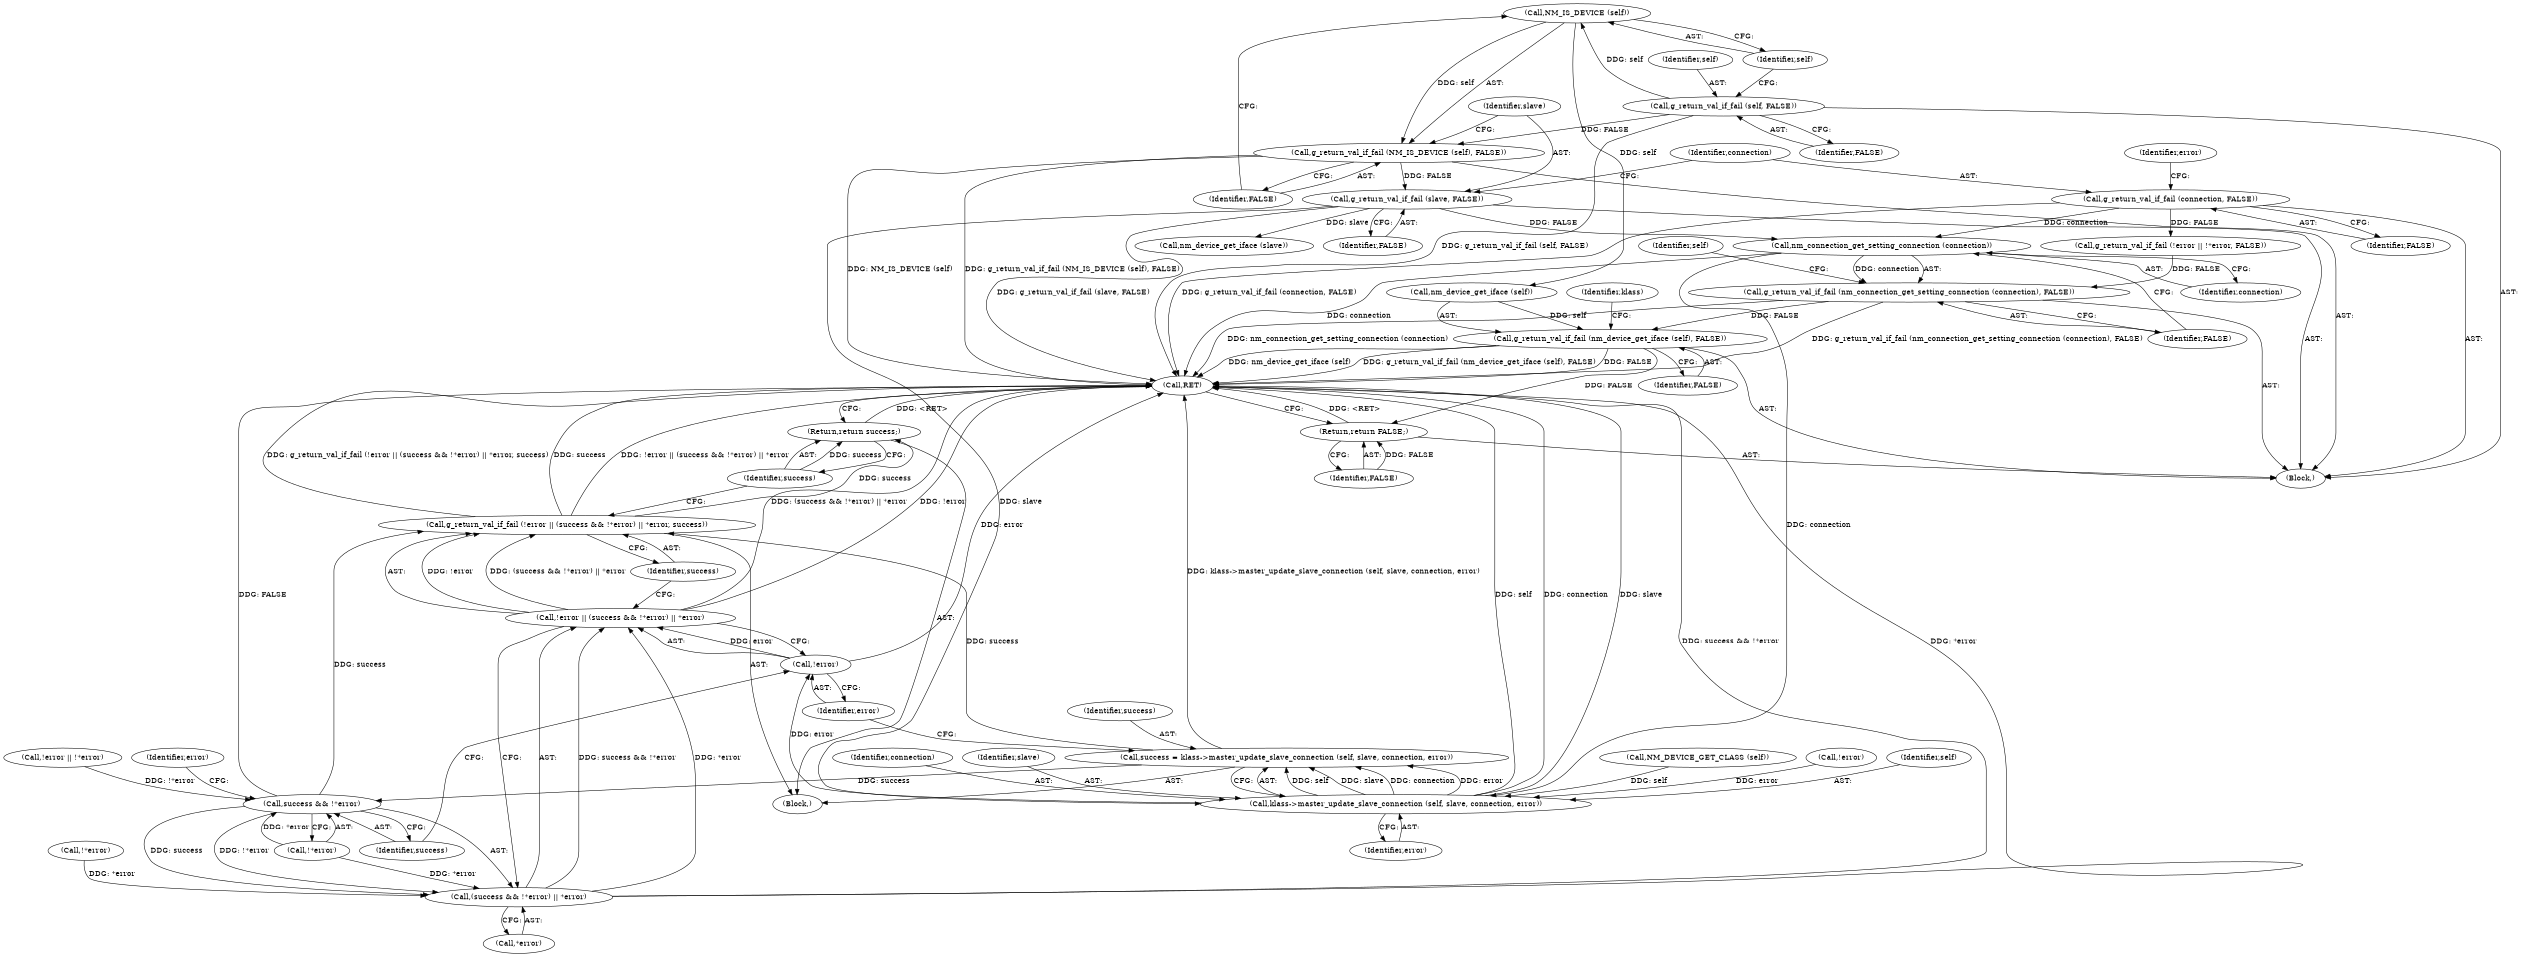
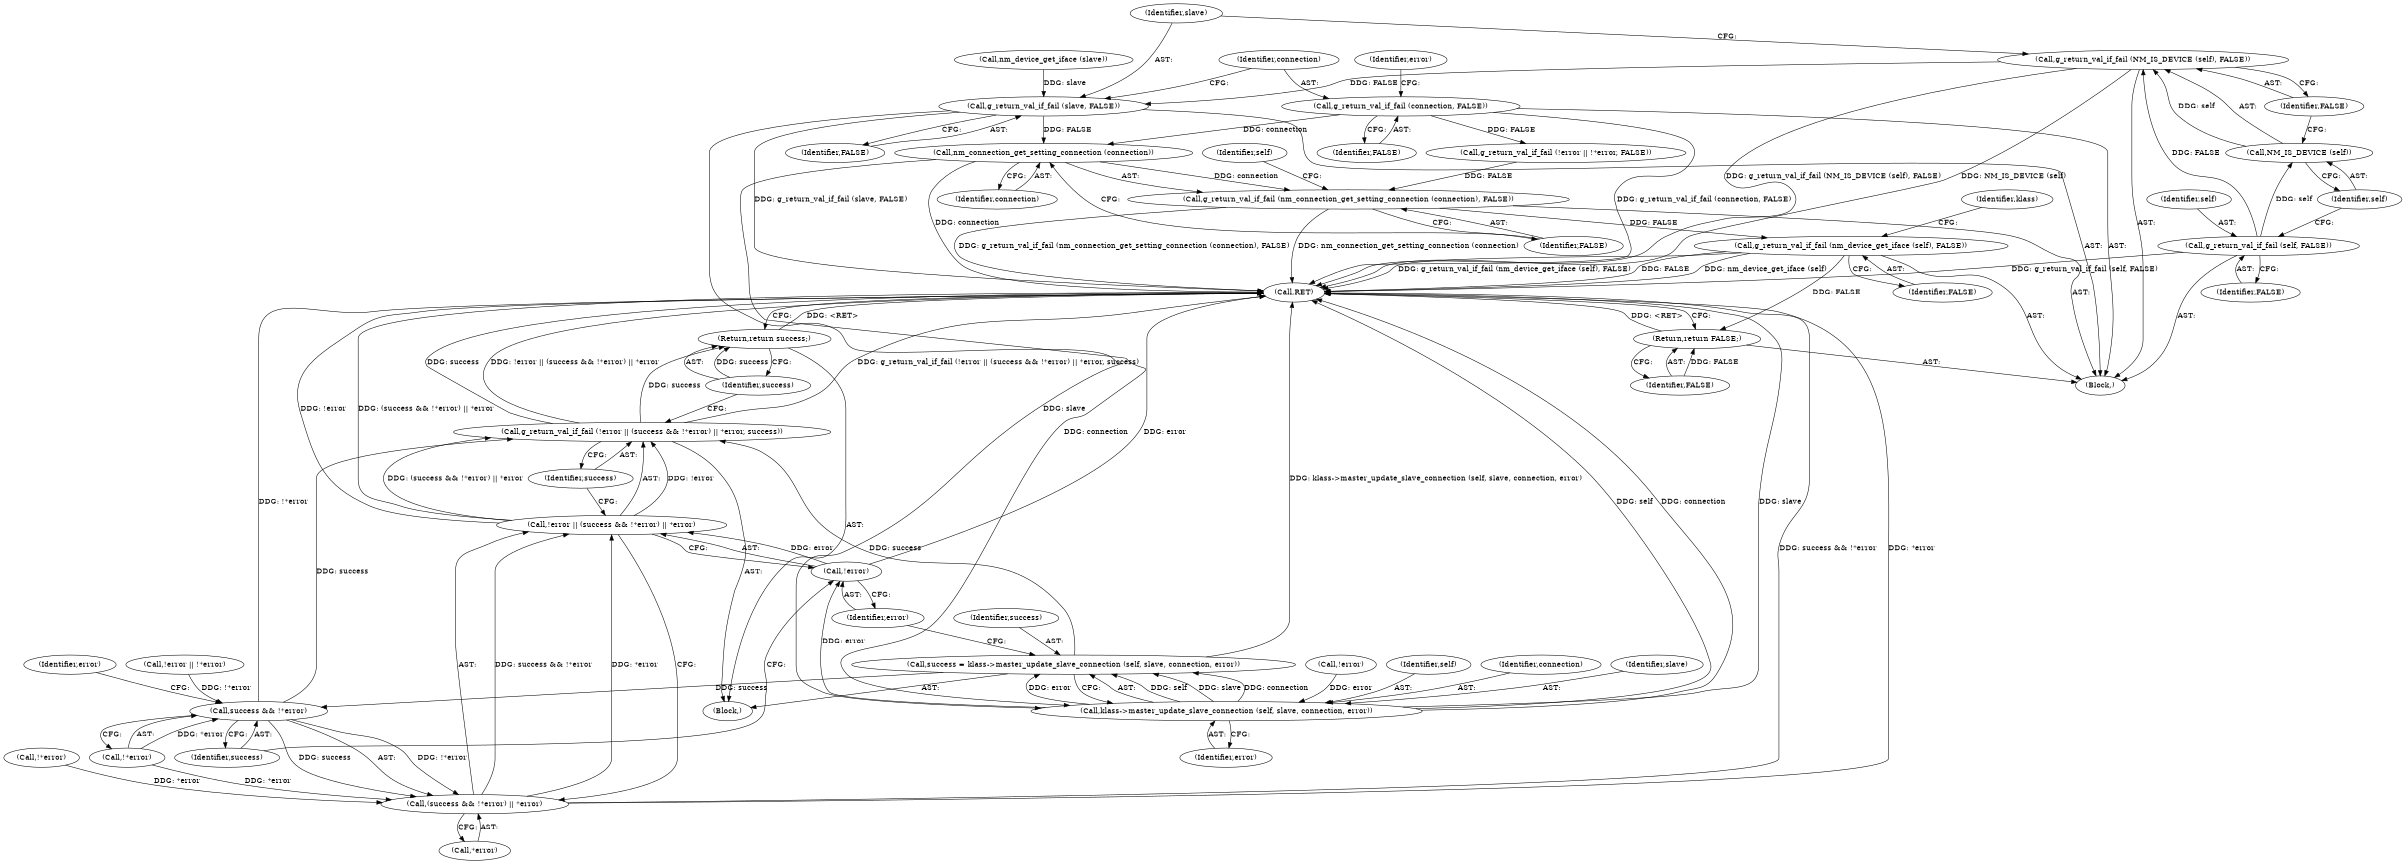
edge "(Call,g_return_val_if_fail (slave, FALSE))" -> "(Call,nm_device_get_iface (slave))": reversed
node "(Call,nm_device_get_iface (self))": removed
edge "(Call,success && !*error)" -> "(Call,RET)": label "DDG: FALSE" -> "DDG: !*error"
node "(Call,NM_DEVICE_GET_CLASS (self))": removed
